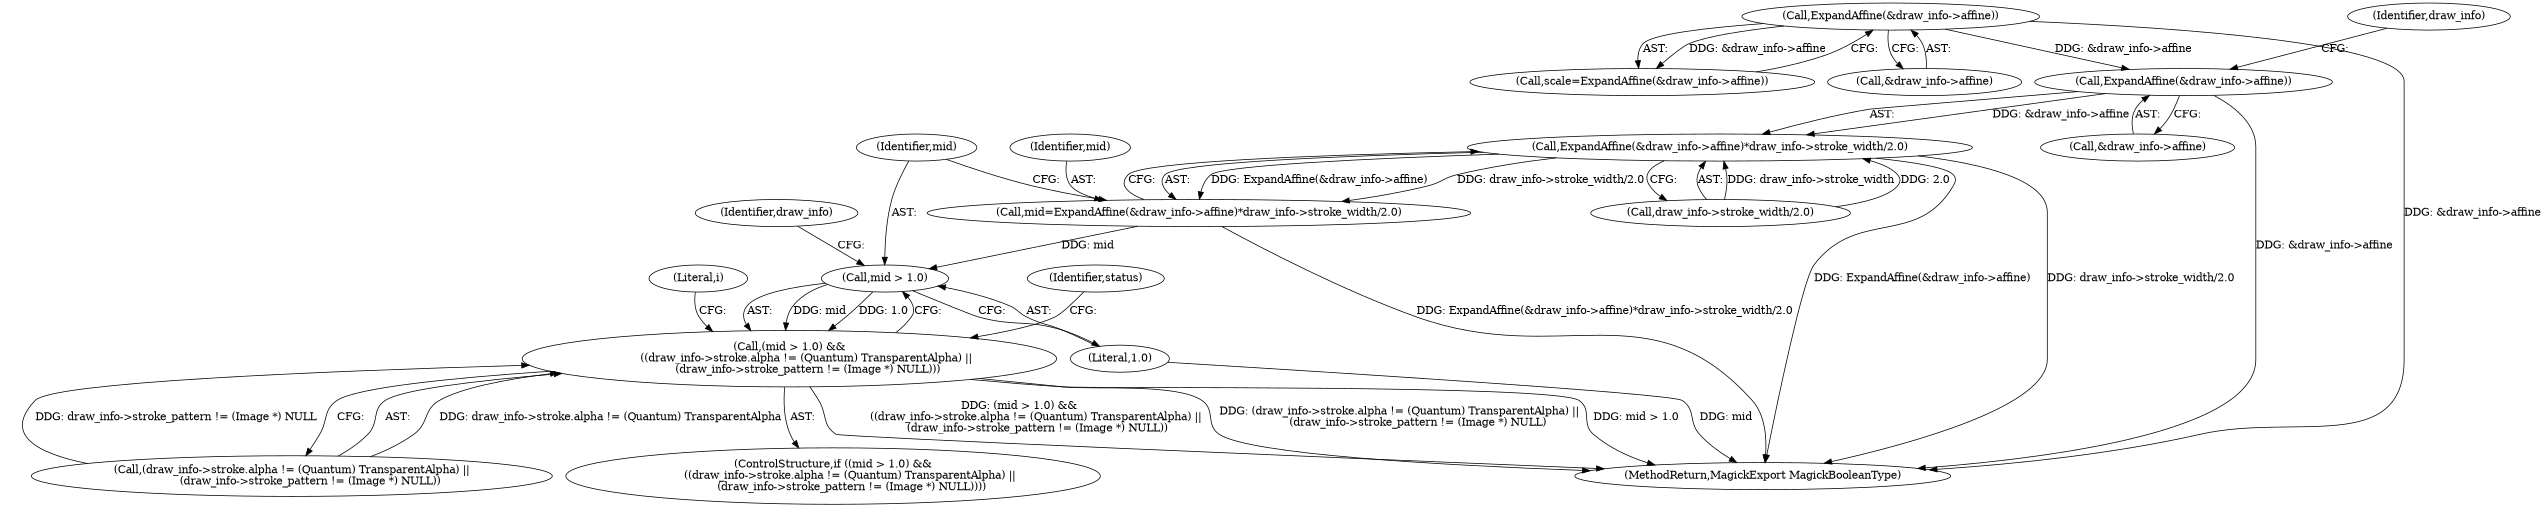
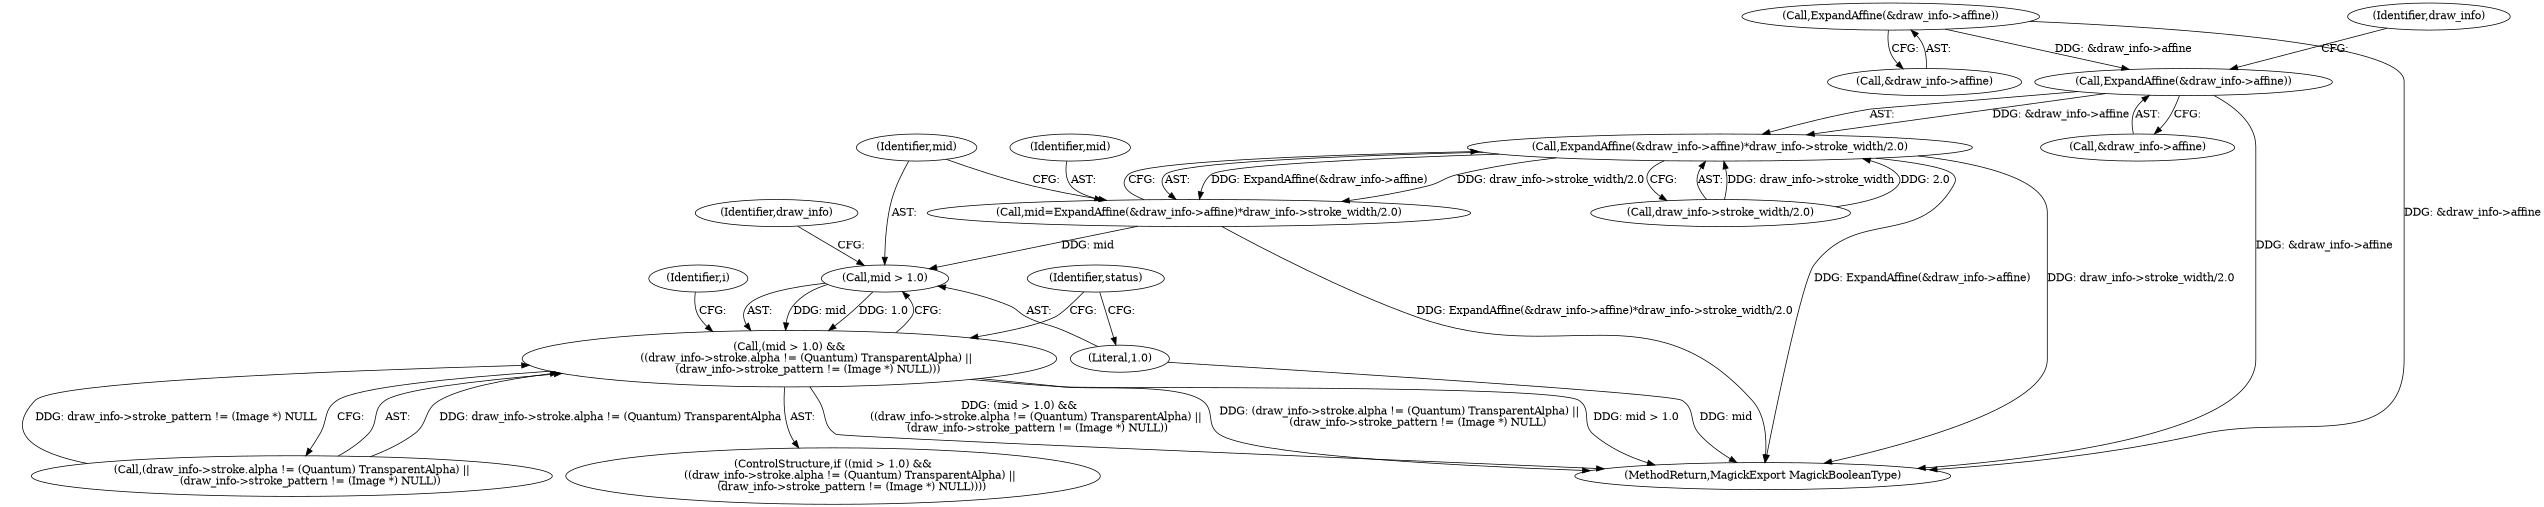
node "(Call,scale=ExpandAffine(&draw_info->affine))": removed
node "(Literal,i)": label "(Literal,i)" -> "(Identifier,i)"
edge "(Call,mid > 1.0)" -> "(Literal,1.0)": now "(Identifier,status)" -> "(Literal,1.0)"
